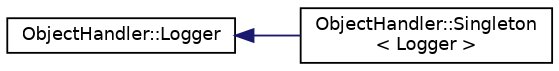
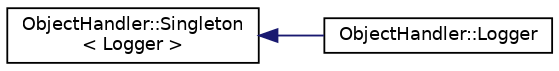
edge "ObjectHandler::Singleton < Logger >" -> "ObjectHandler::Logger": reversed
